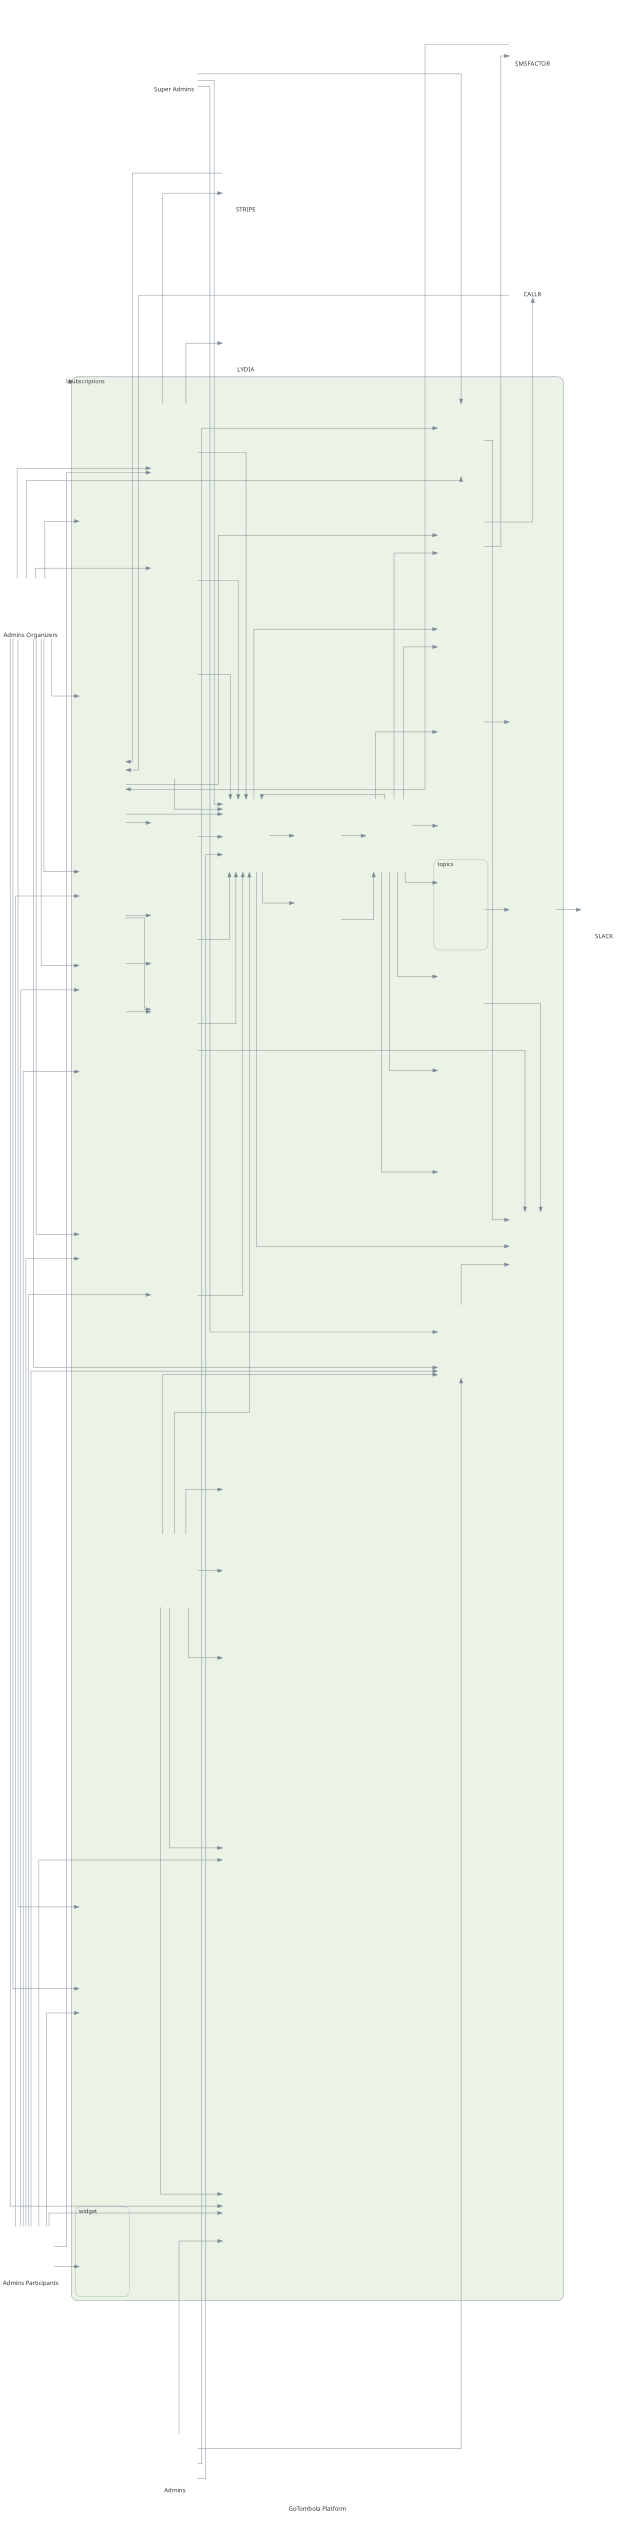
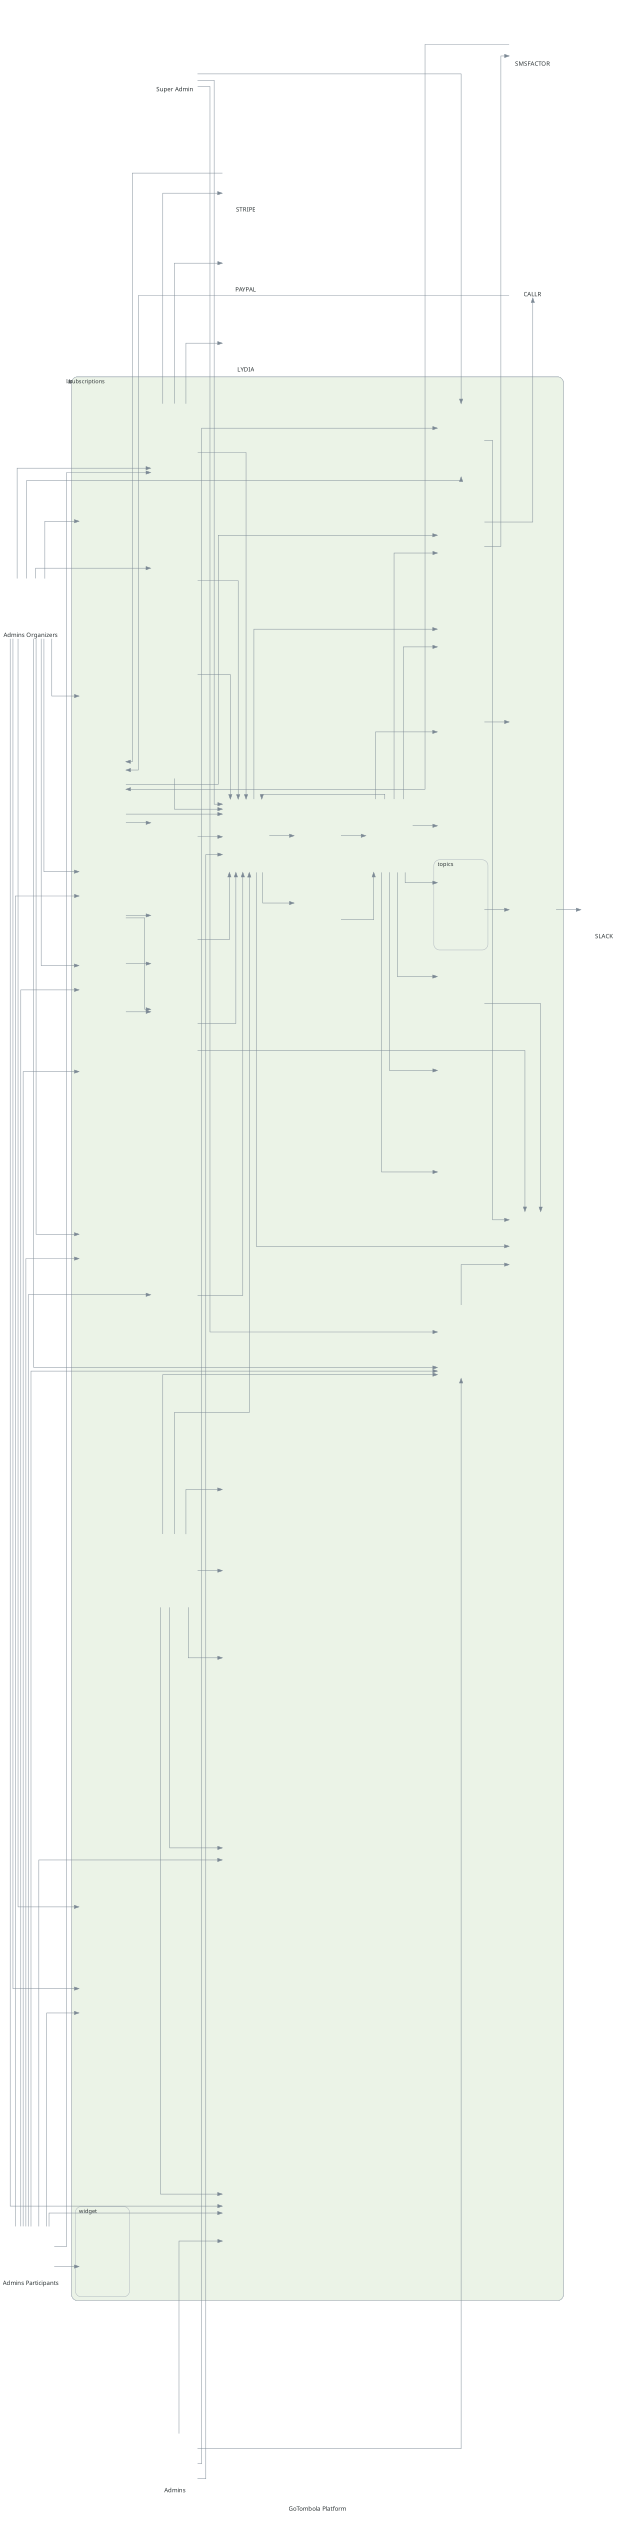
node "Super Admins": label "Super Admins" -> "Super Admin"
node "PAYPAL": added
